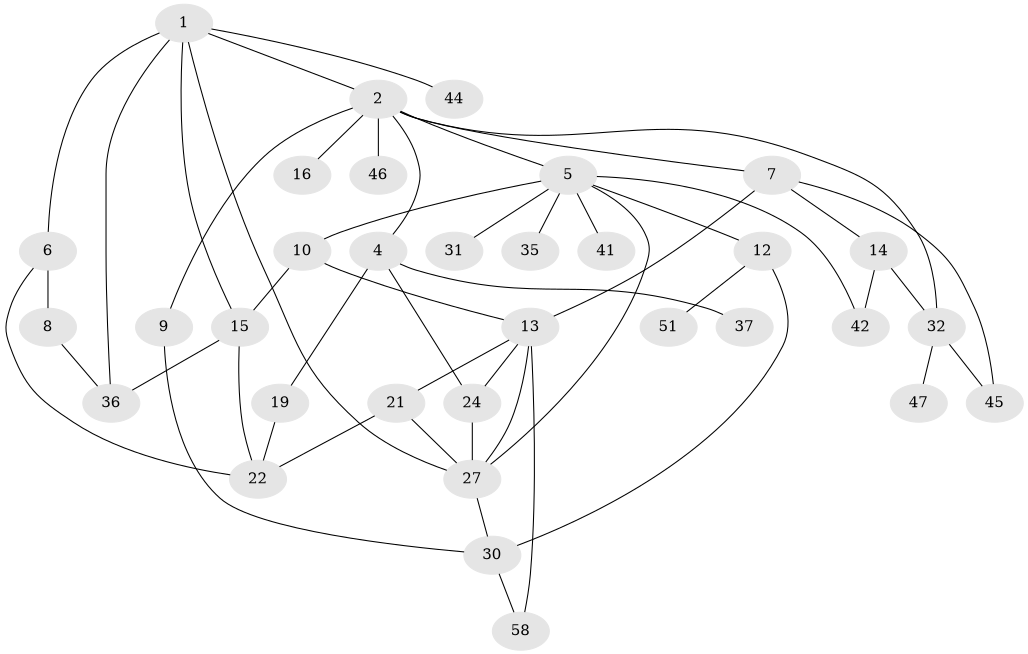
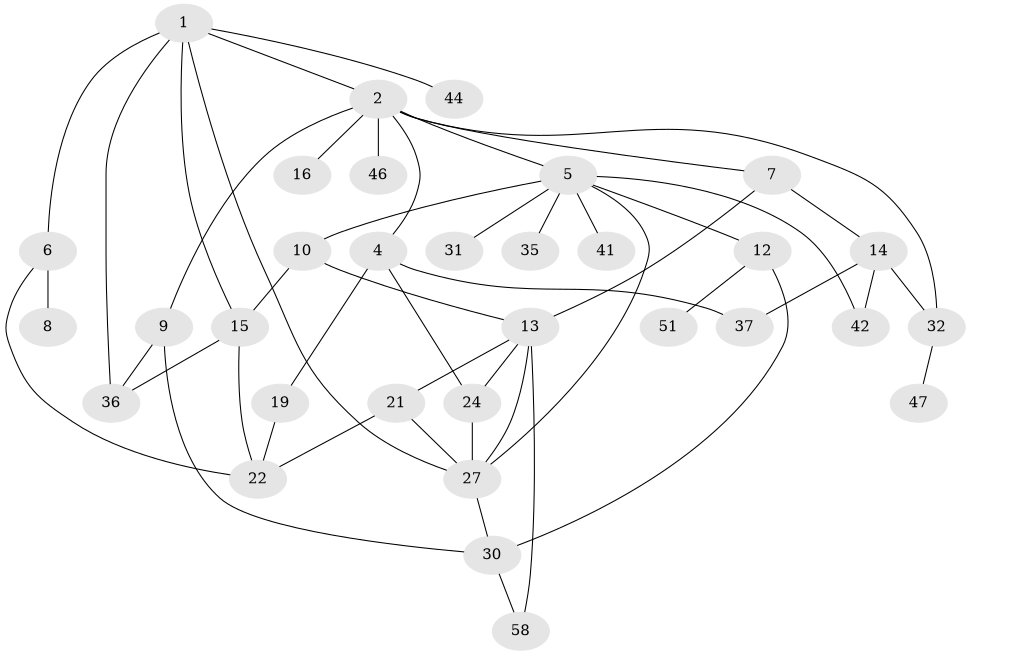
edge "14" -- "37": added
edge "8" -- "36": now "9" -- "36"
node "45": removed
